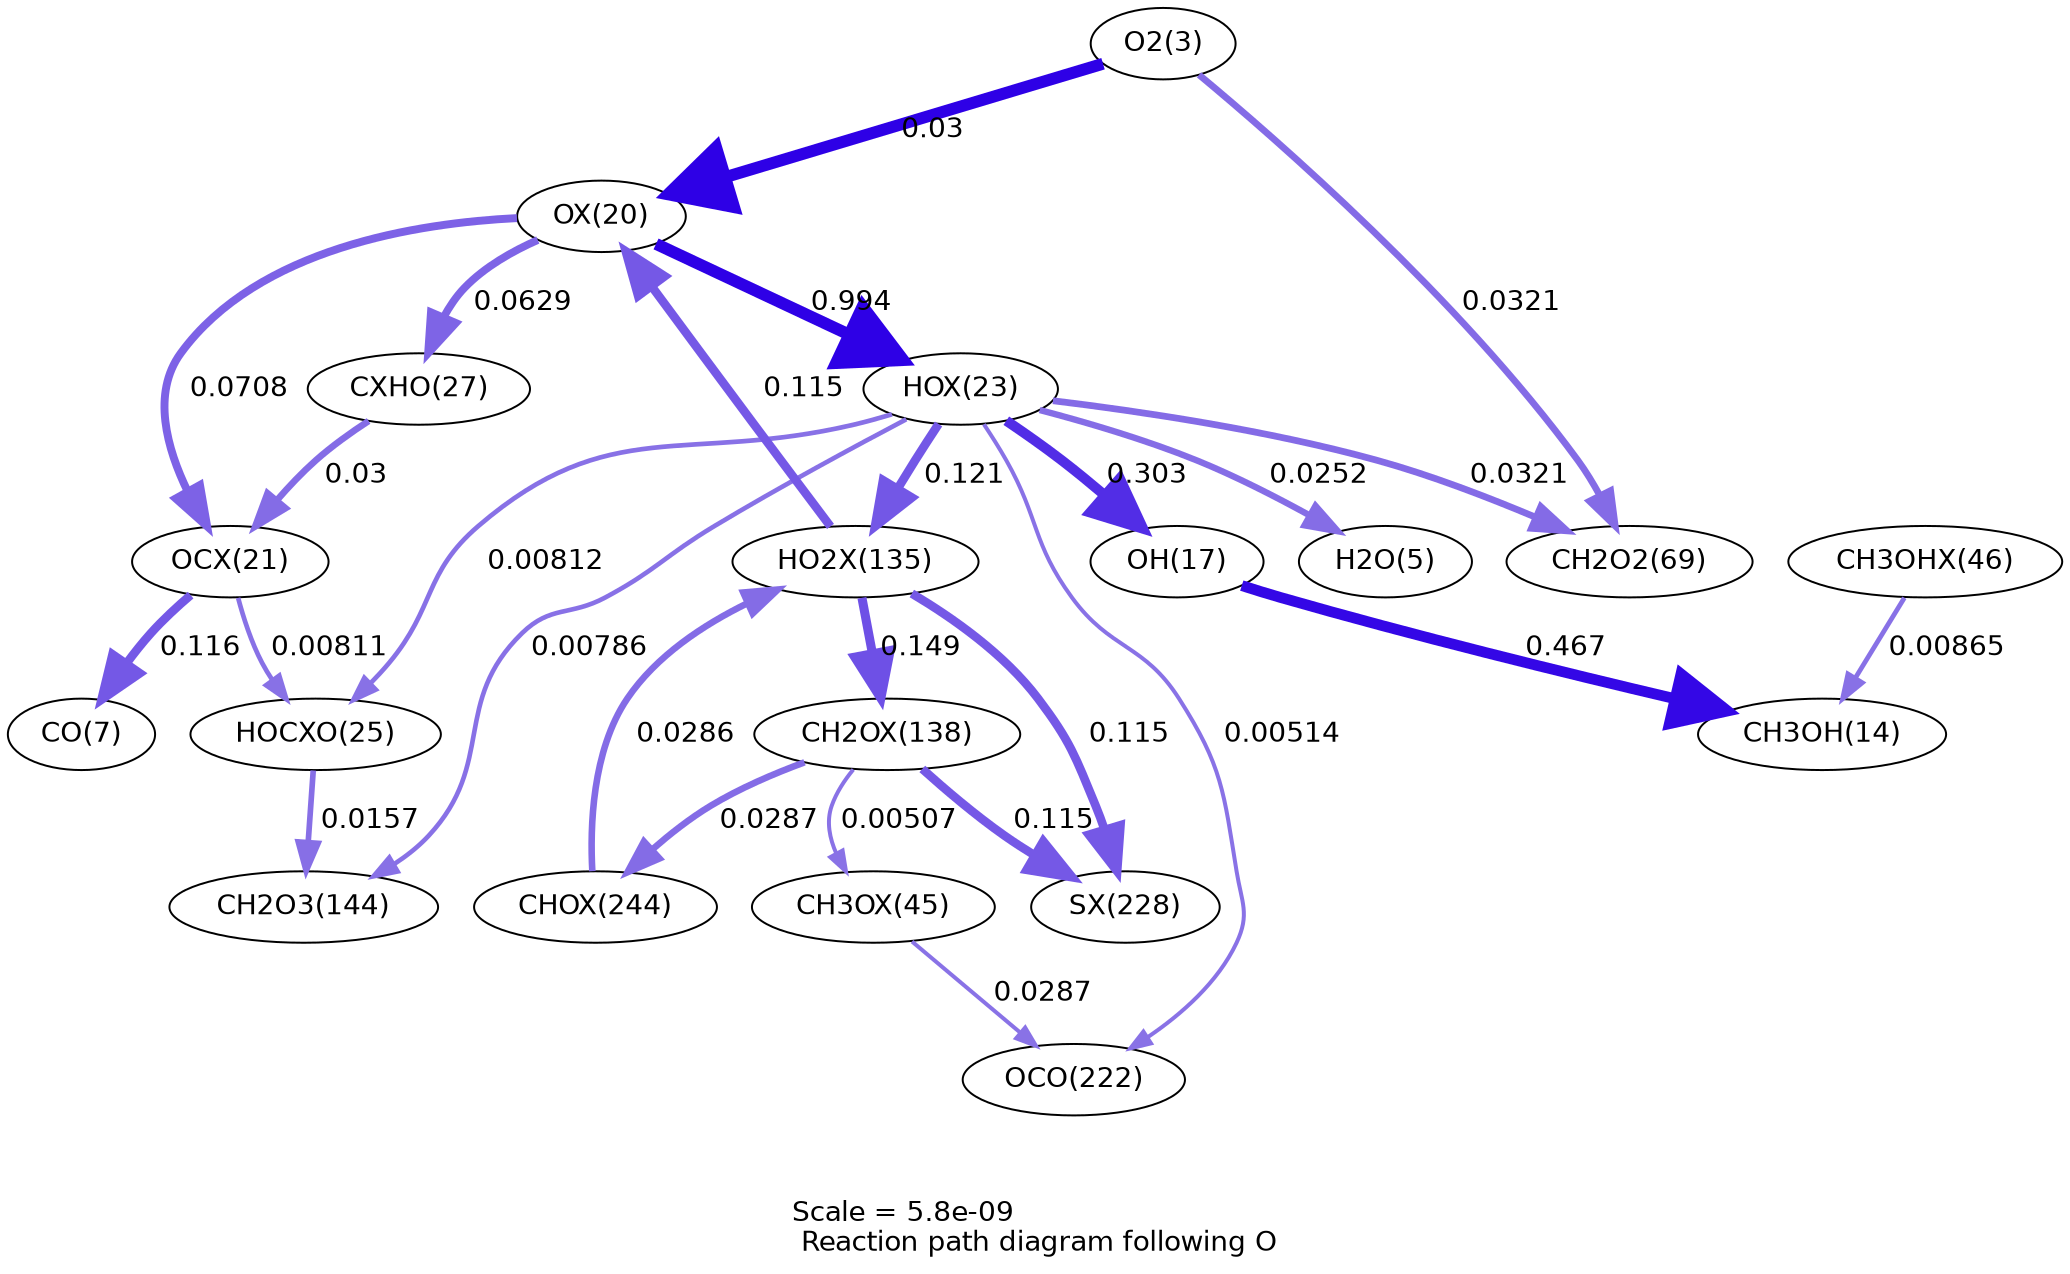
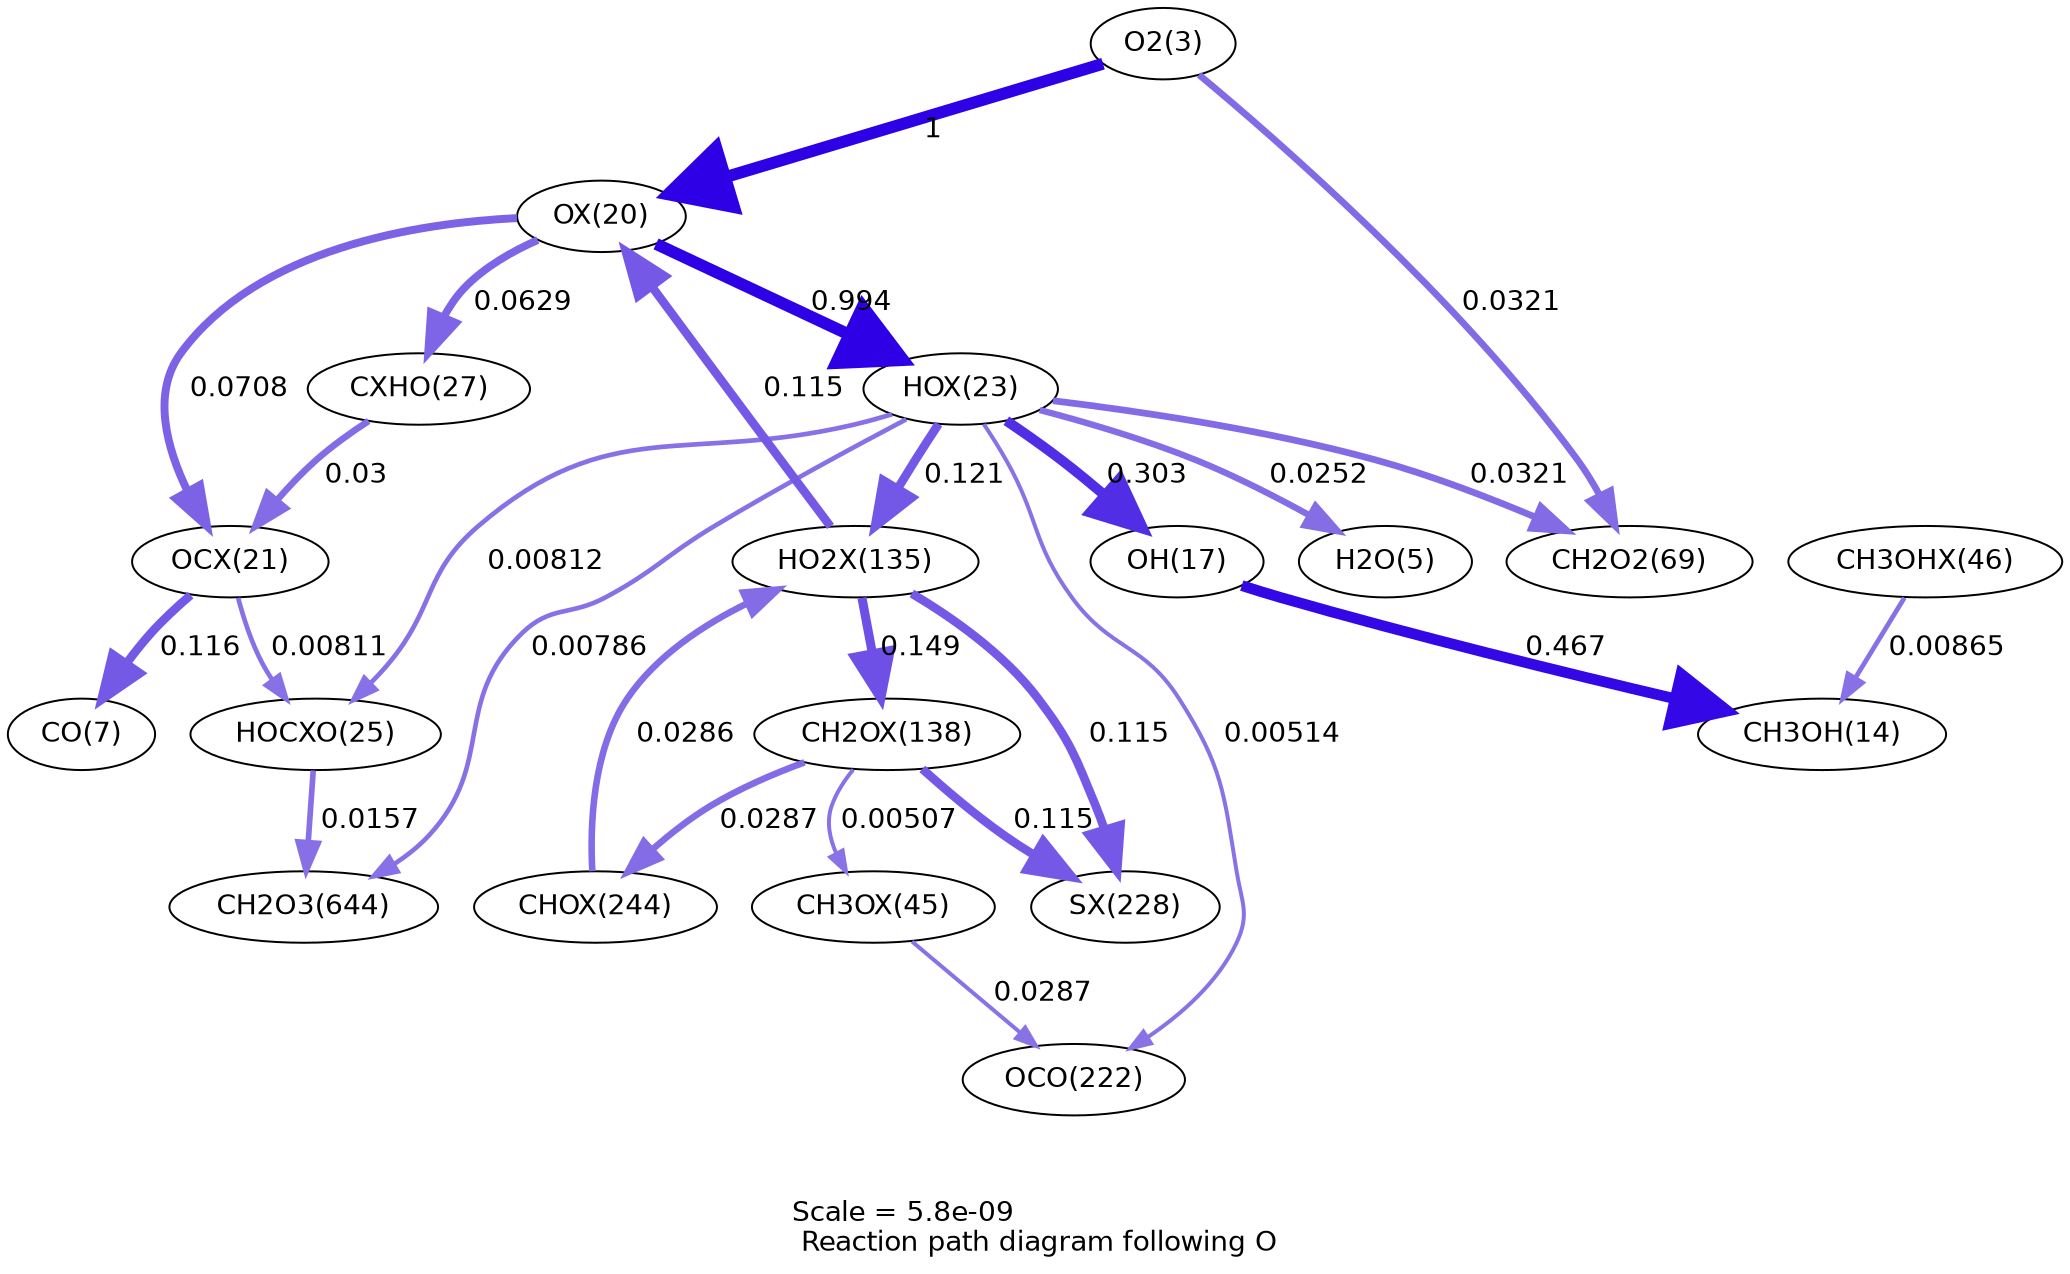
edge "O2(3)" -> "OX(20)": label " 0.03" -> " 1"
node "CH2O3(144)": label "CH2O3(144)" -> "CH2O3(644)"
